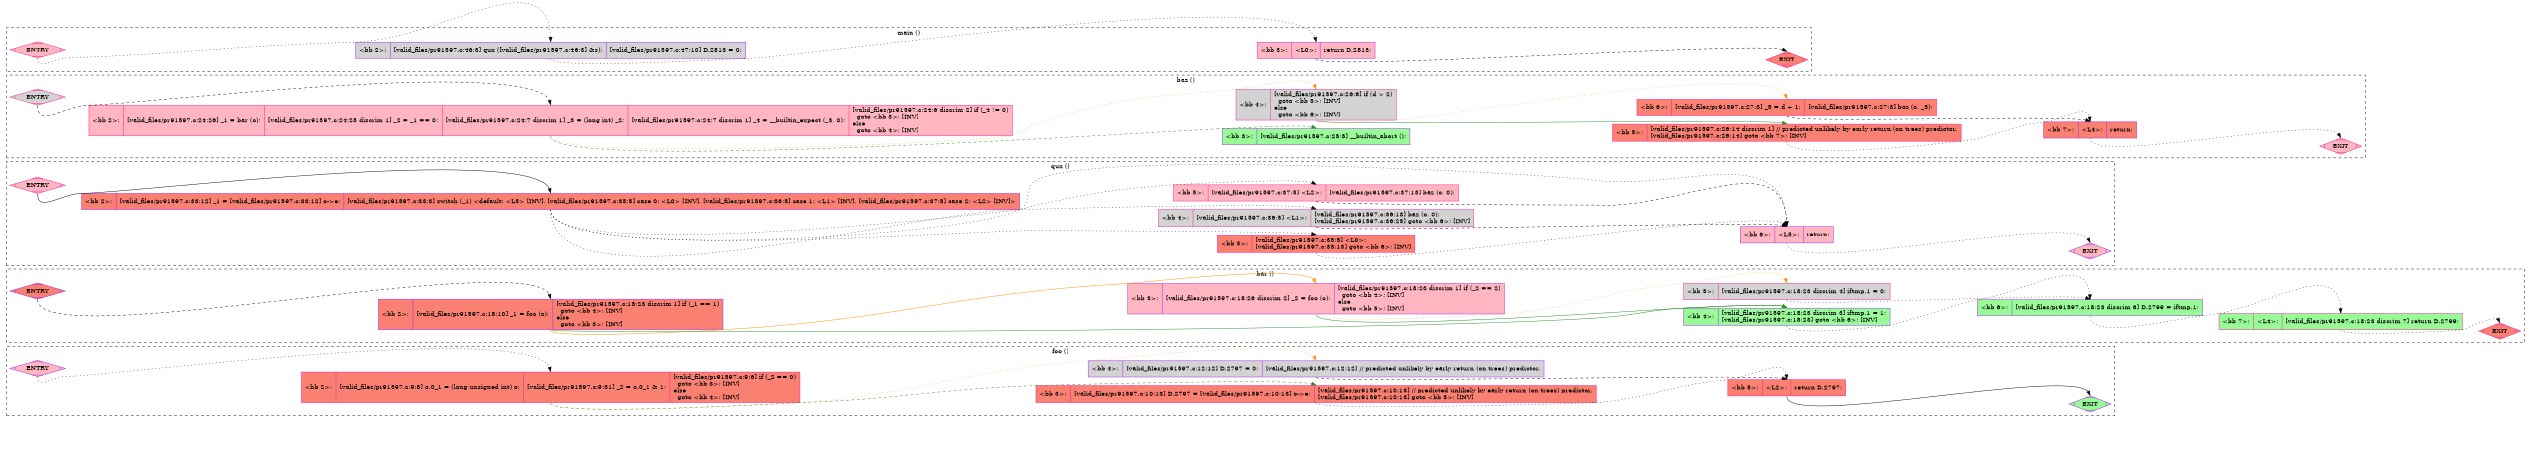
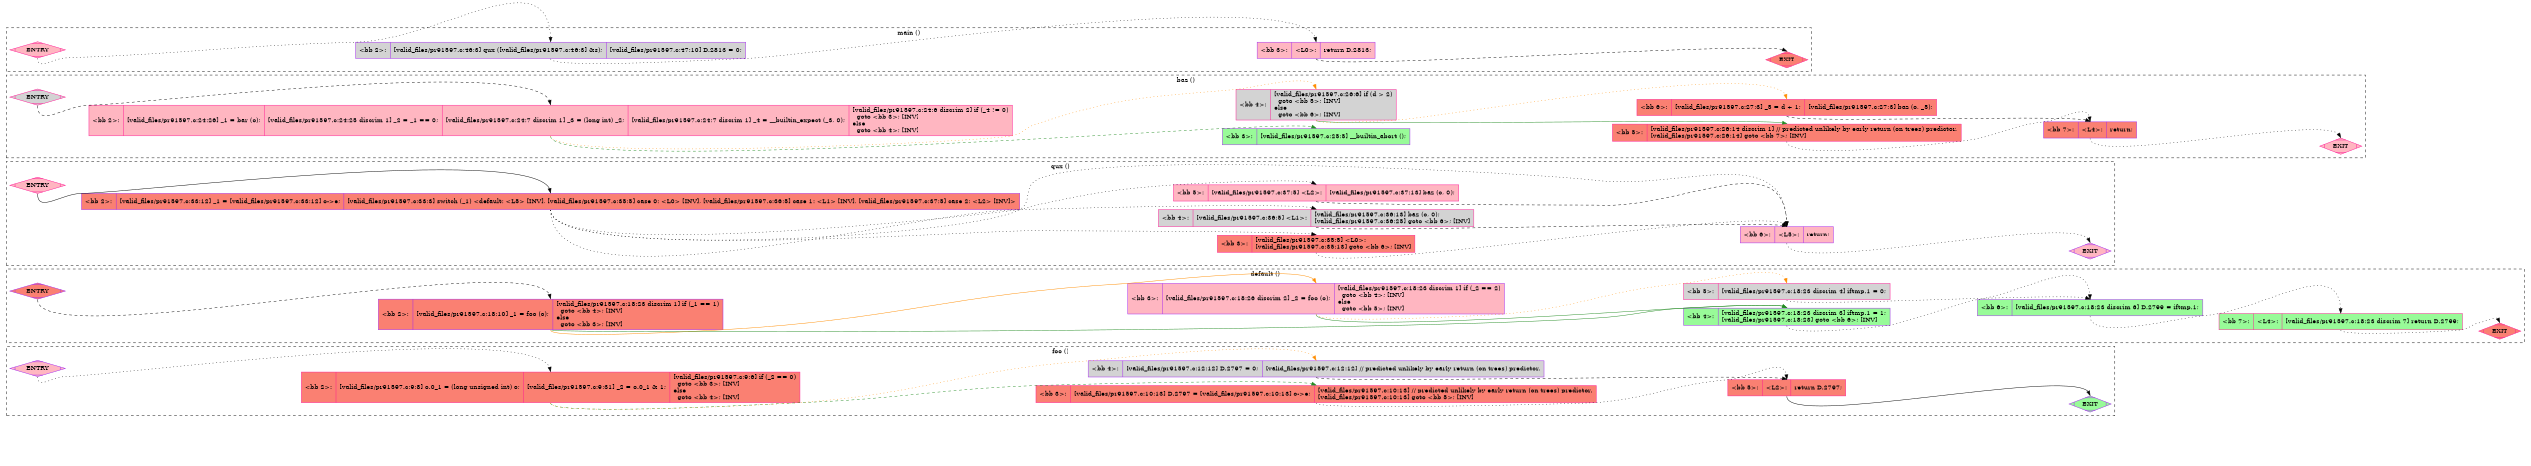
cluster "bar ()": label "bar ()" -> "default ()"
